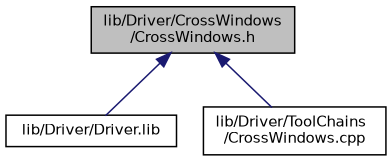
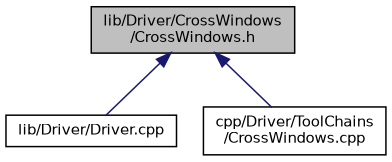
node "lib/Driver/Driver.lib": label "lib/Driver/Driver.lib" -> "lib/Driver/Driver.cpp"
node "lib/Driver/ToolChains /CrossWindows.cpp": label "lib/Driver/ToolChains /CrossWindows.cpp" -> "cpp/Driver/ToolChains /CrossWindows.cpp"
